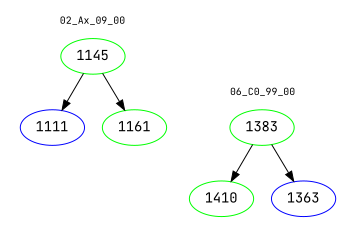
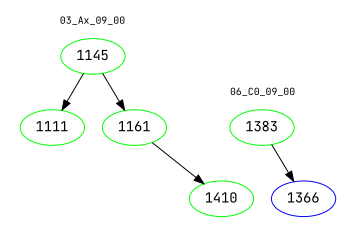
cluster "02_Ax_09_00": label "02_Ax_09_00" -> "03_Ax_09_00"
cluster "06_C0_99_00": label "06_C0_99_00" -> "06_C0_09_00"
node "1111": color blue -> green
edge "1383" -> "1410": now "1161" -> "1410"
node "1363": label "1363" -> "1366"
